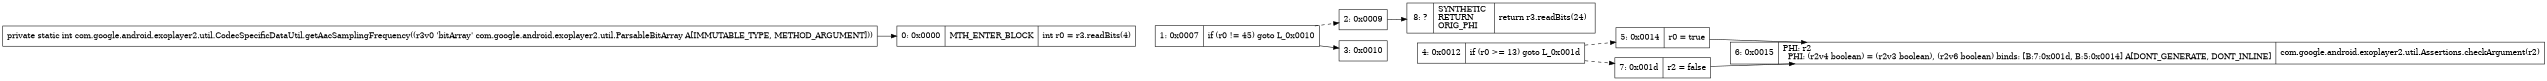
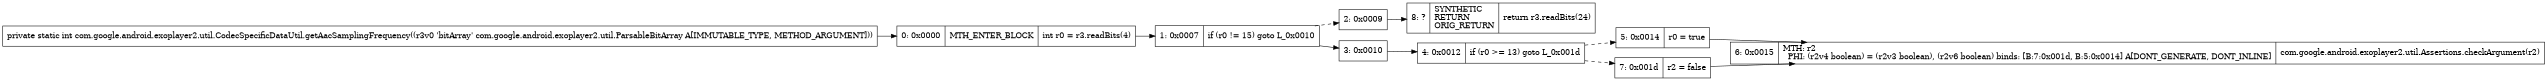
node "8: ?": text "ORIG_PHI" -> "ORIG_RETURN"
edge "0: 0x0000" -> "1: 0x0007": added
node "1: 0x0007": text "if (r0 != 45) goto L_0x0010" -> "if (r0 != 15) goto L_0x0010"
node "6: 0x0015": text "PHI: r2" -> "MTH: r2"
edge "3: 0x0010" -> "4: 0x0012": added
